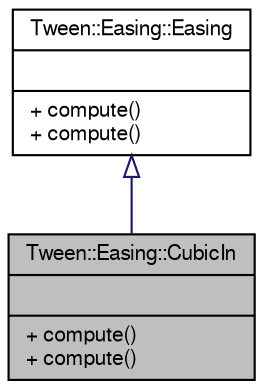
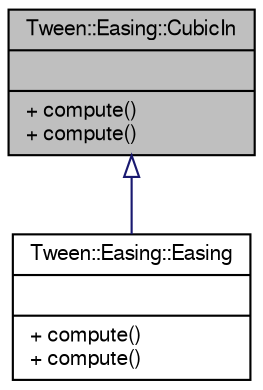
edge "Tween::Easing::CubicIn" -> "Tween::Easing::Easing": reversed
